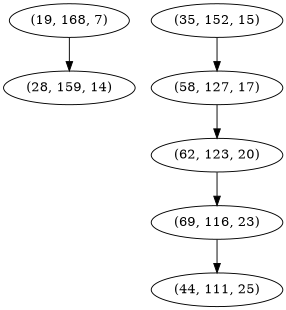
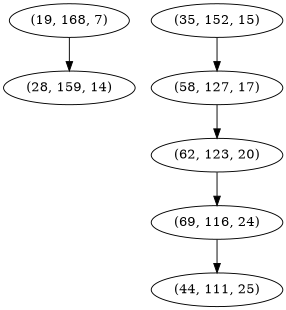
node "(69, 116, 23)": label "(69, 116, 23)" -> "(69, 116, 24)"
